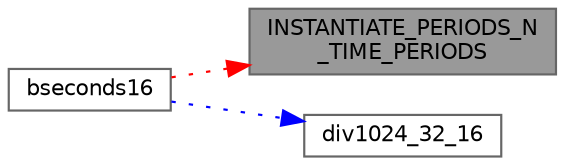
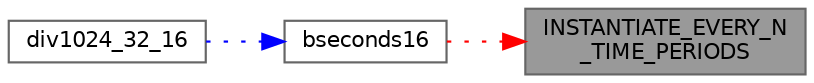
node "INSTANTIATE_PERIODS_N _TIME_PERIODS": label "INSTANTIATE_PERIODS_N _TIME_PERIODS" -> "INSTANTIATE_EVERY_N _TIME_PERIODS"
edge "bseconds16" -> "div1024_32_16": reversed
